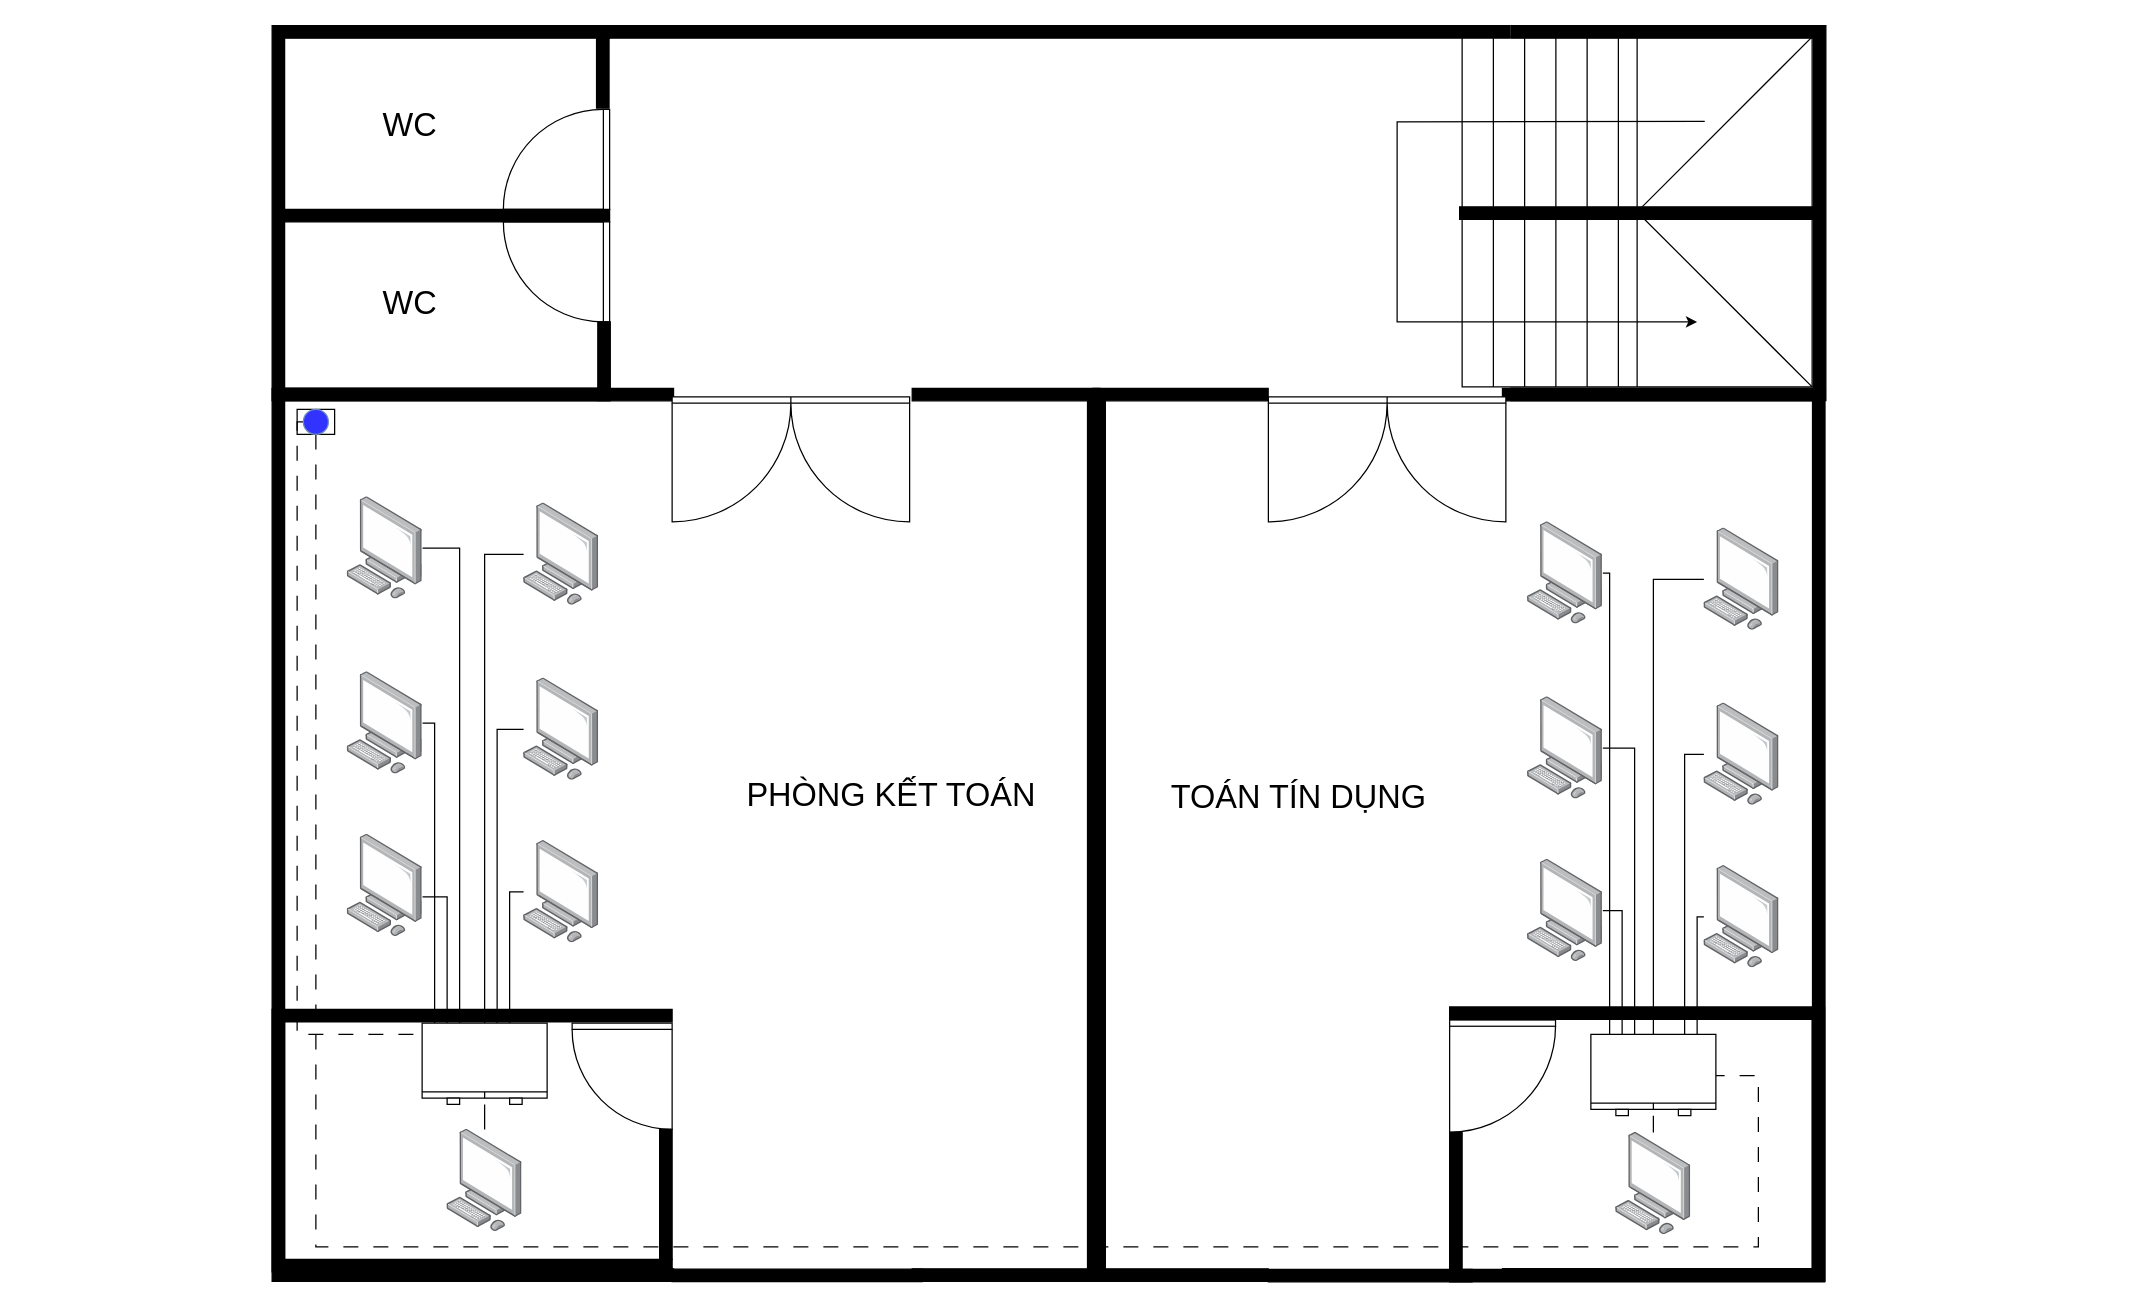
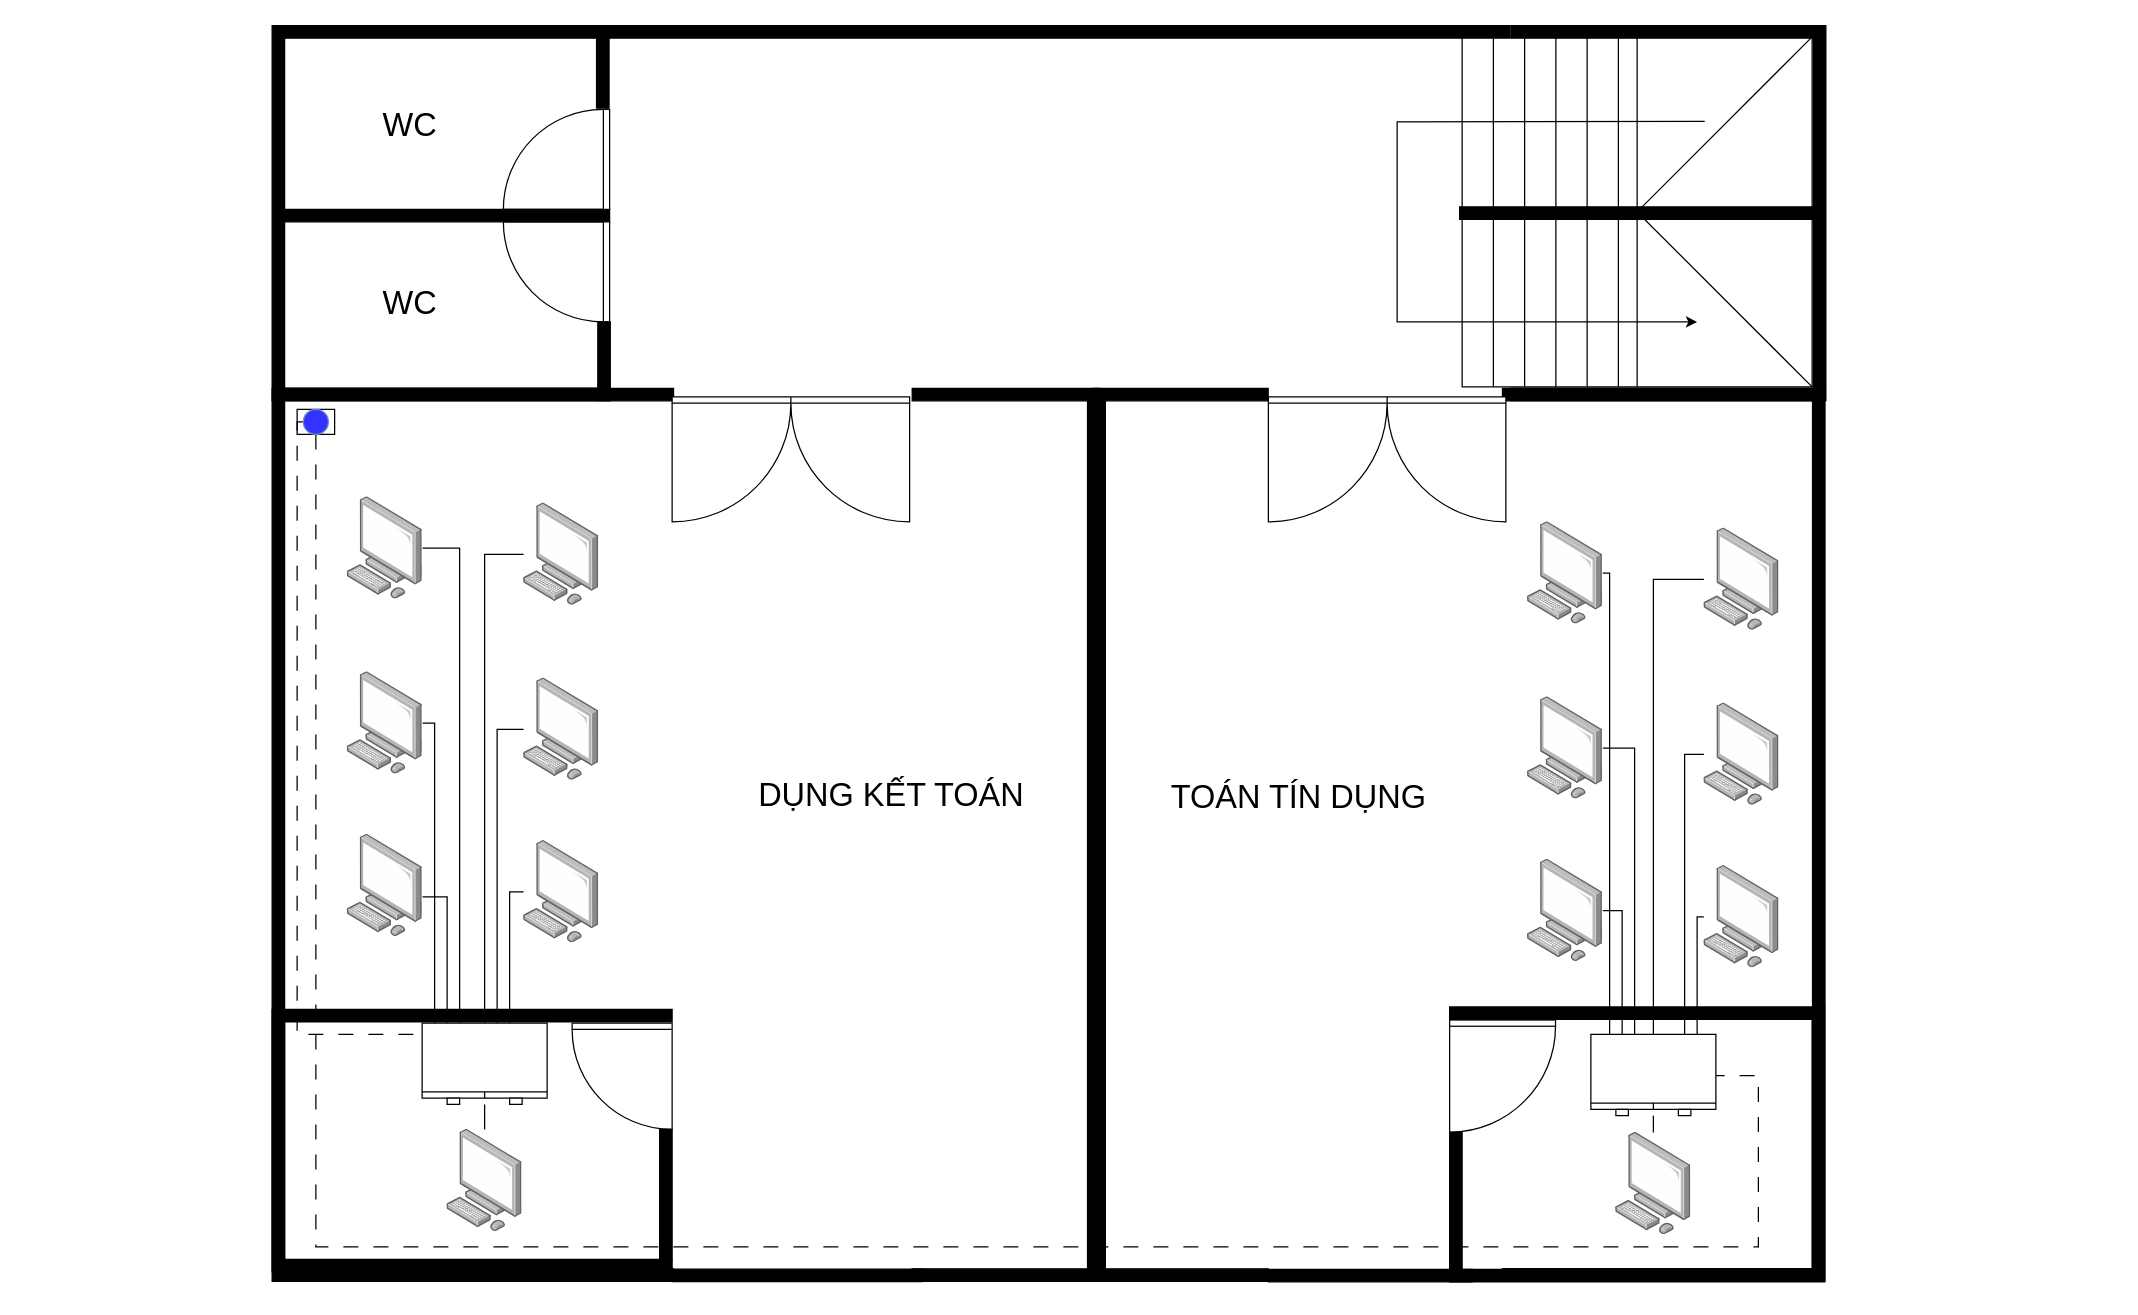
node "PHÒNG KẾT TOÁN": label "PHÒNG KẾT TOÁN" -> "DỤNG KẾT TOÁN"
